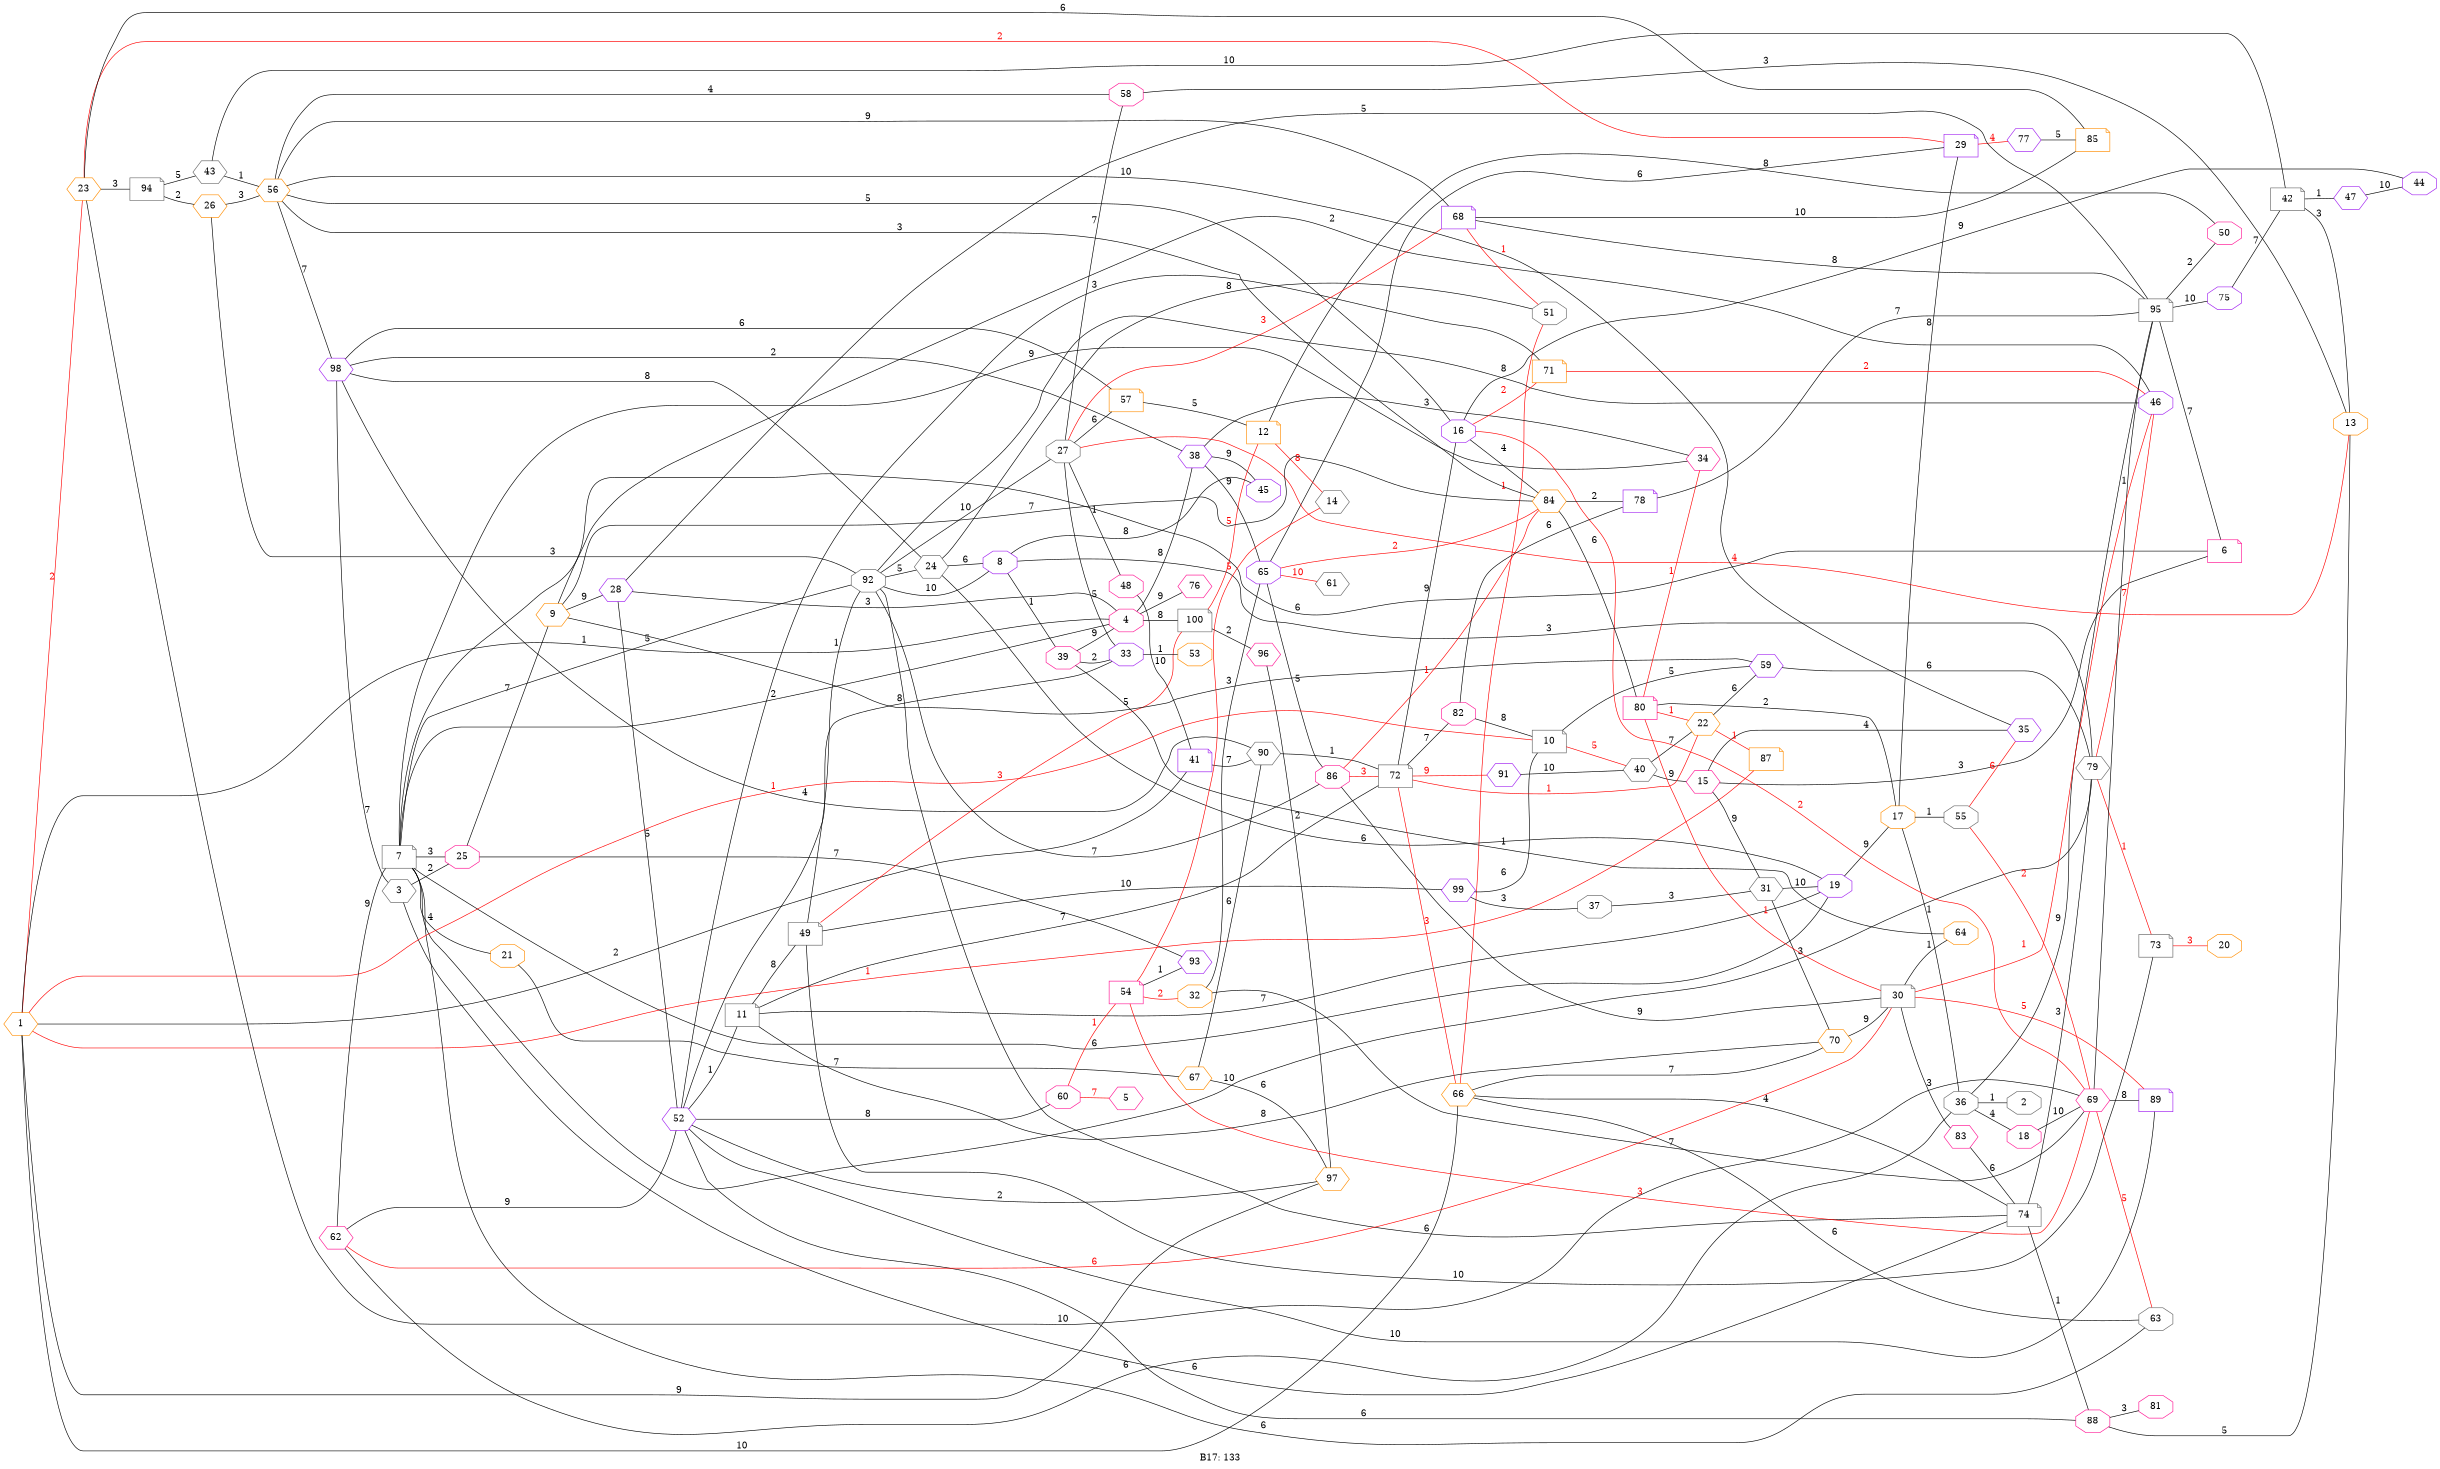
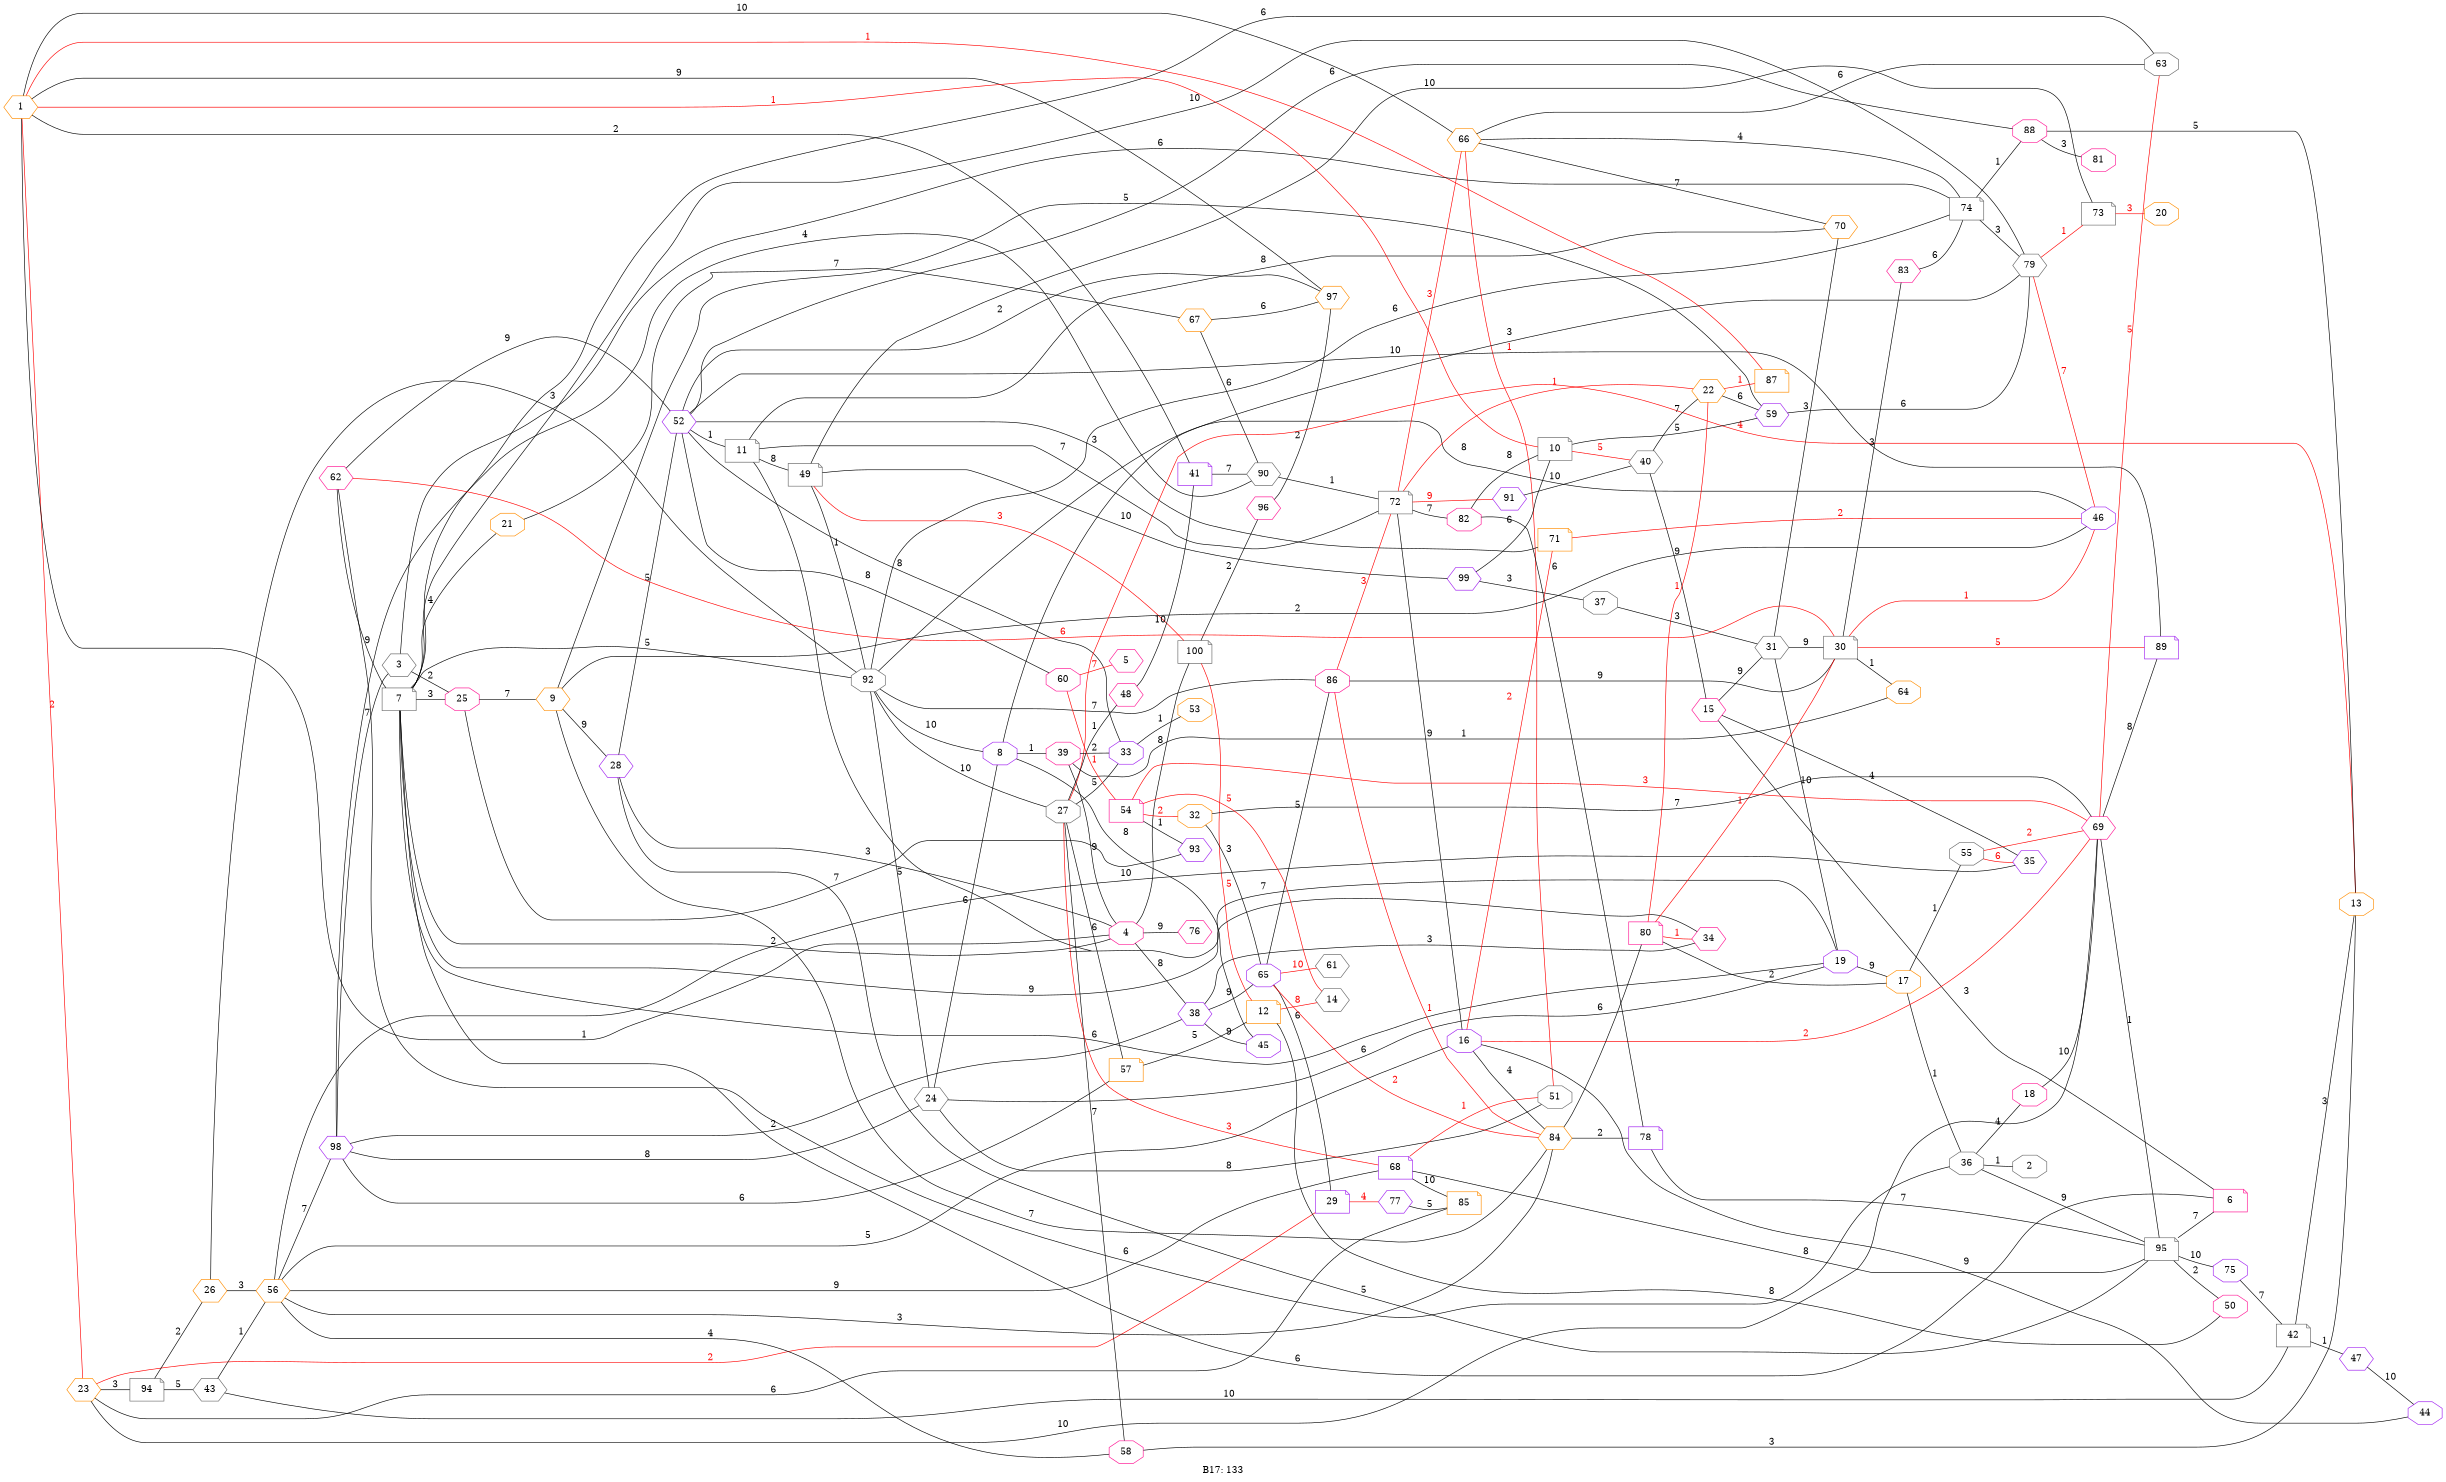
edge "29" -- "17": removed, label "8"
node "48": shape octagon -> hexagon
edge "30" -- "70": now "30" -- "31"
